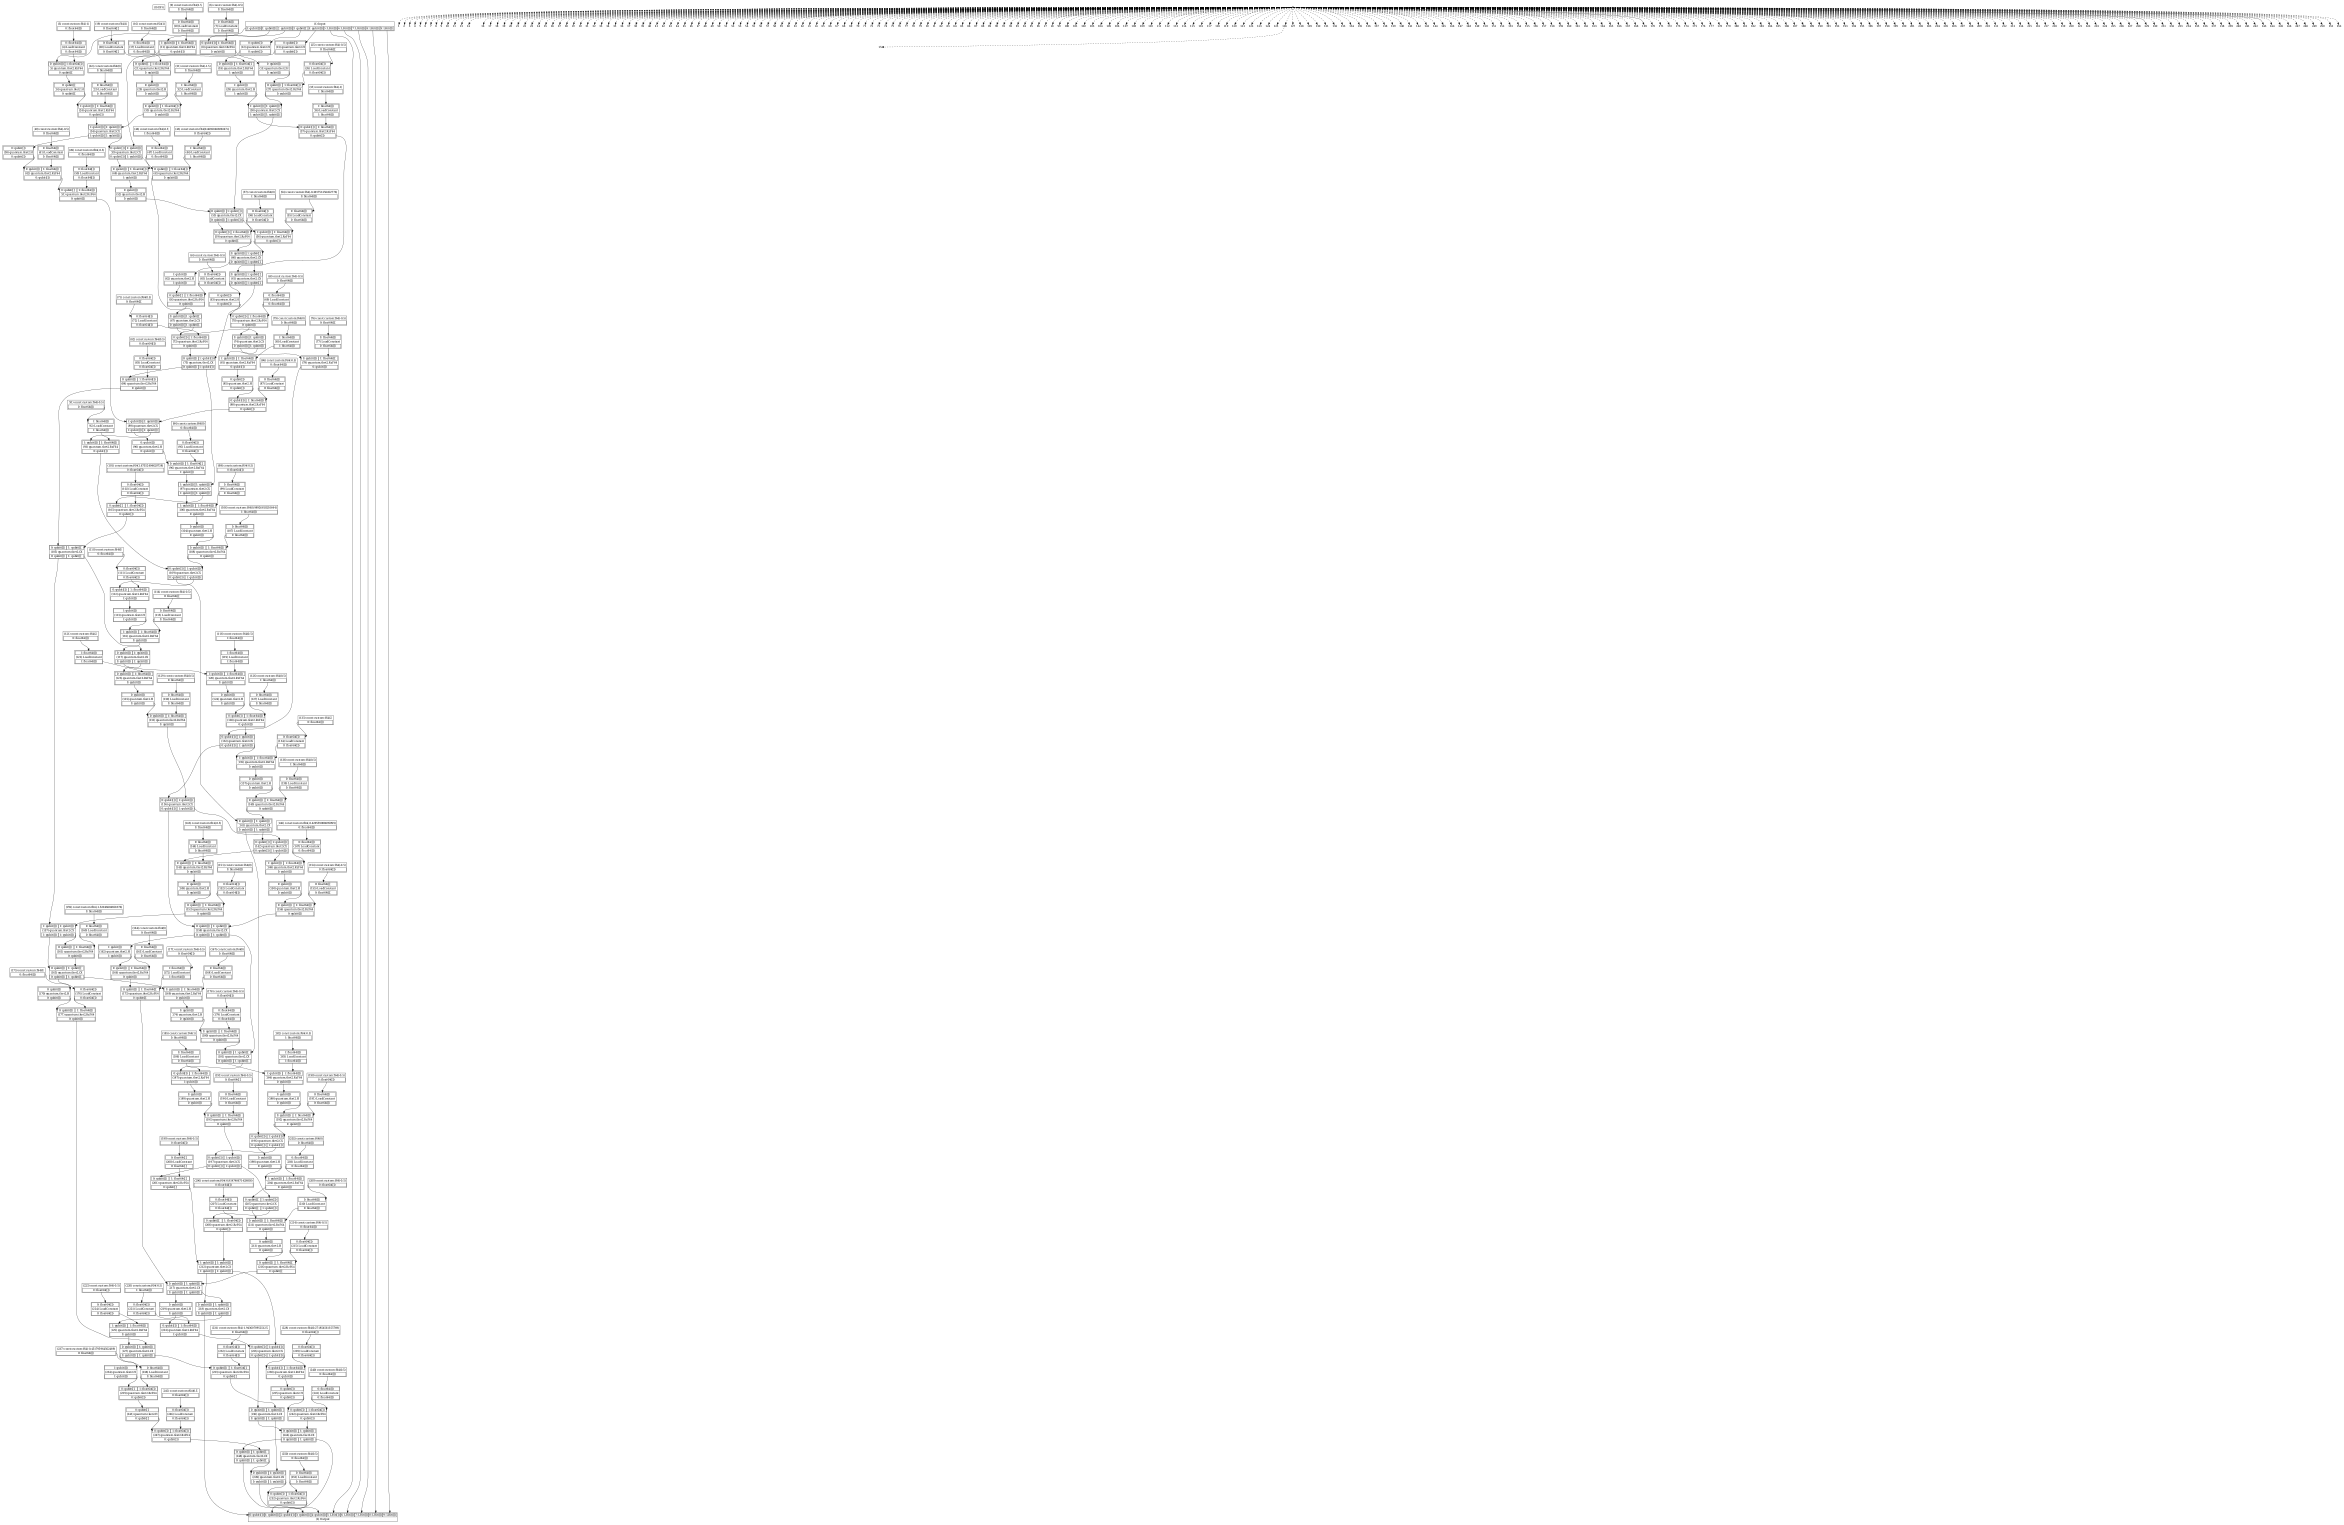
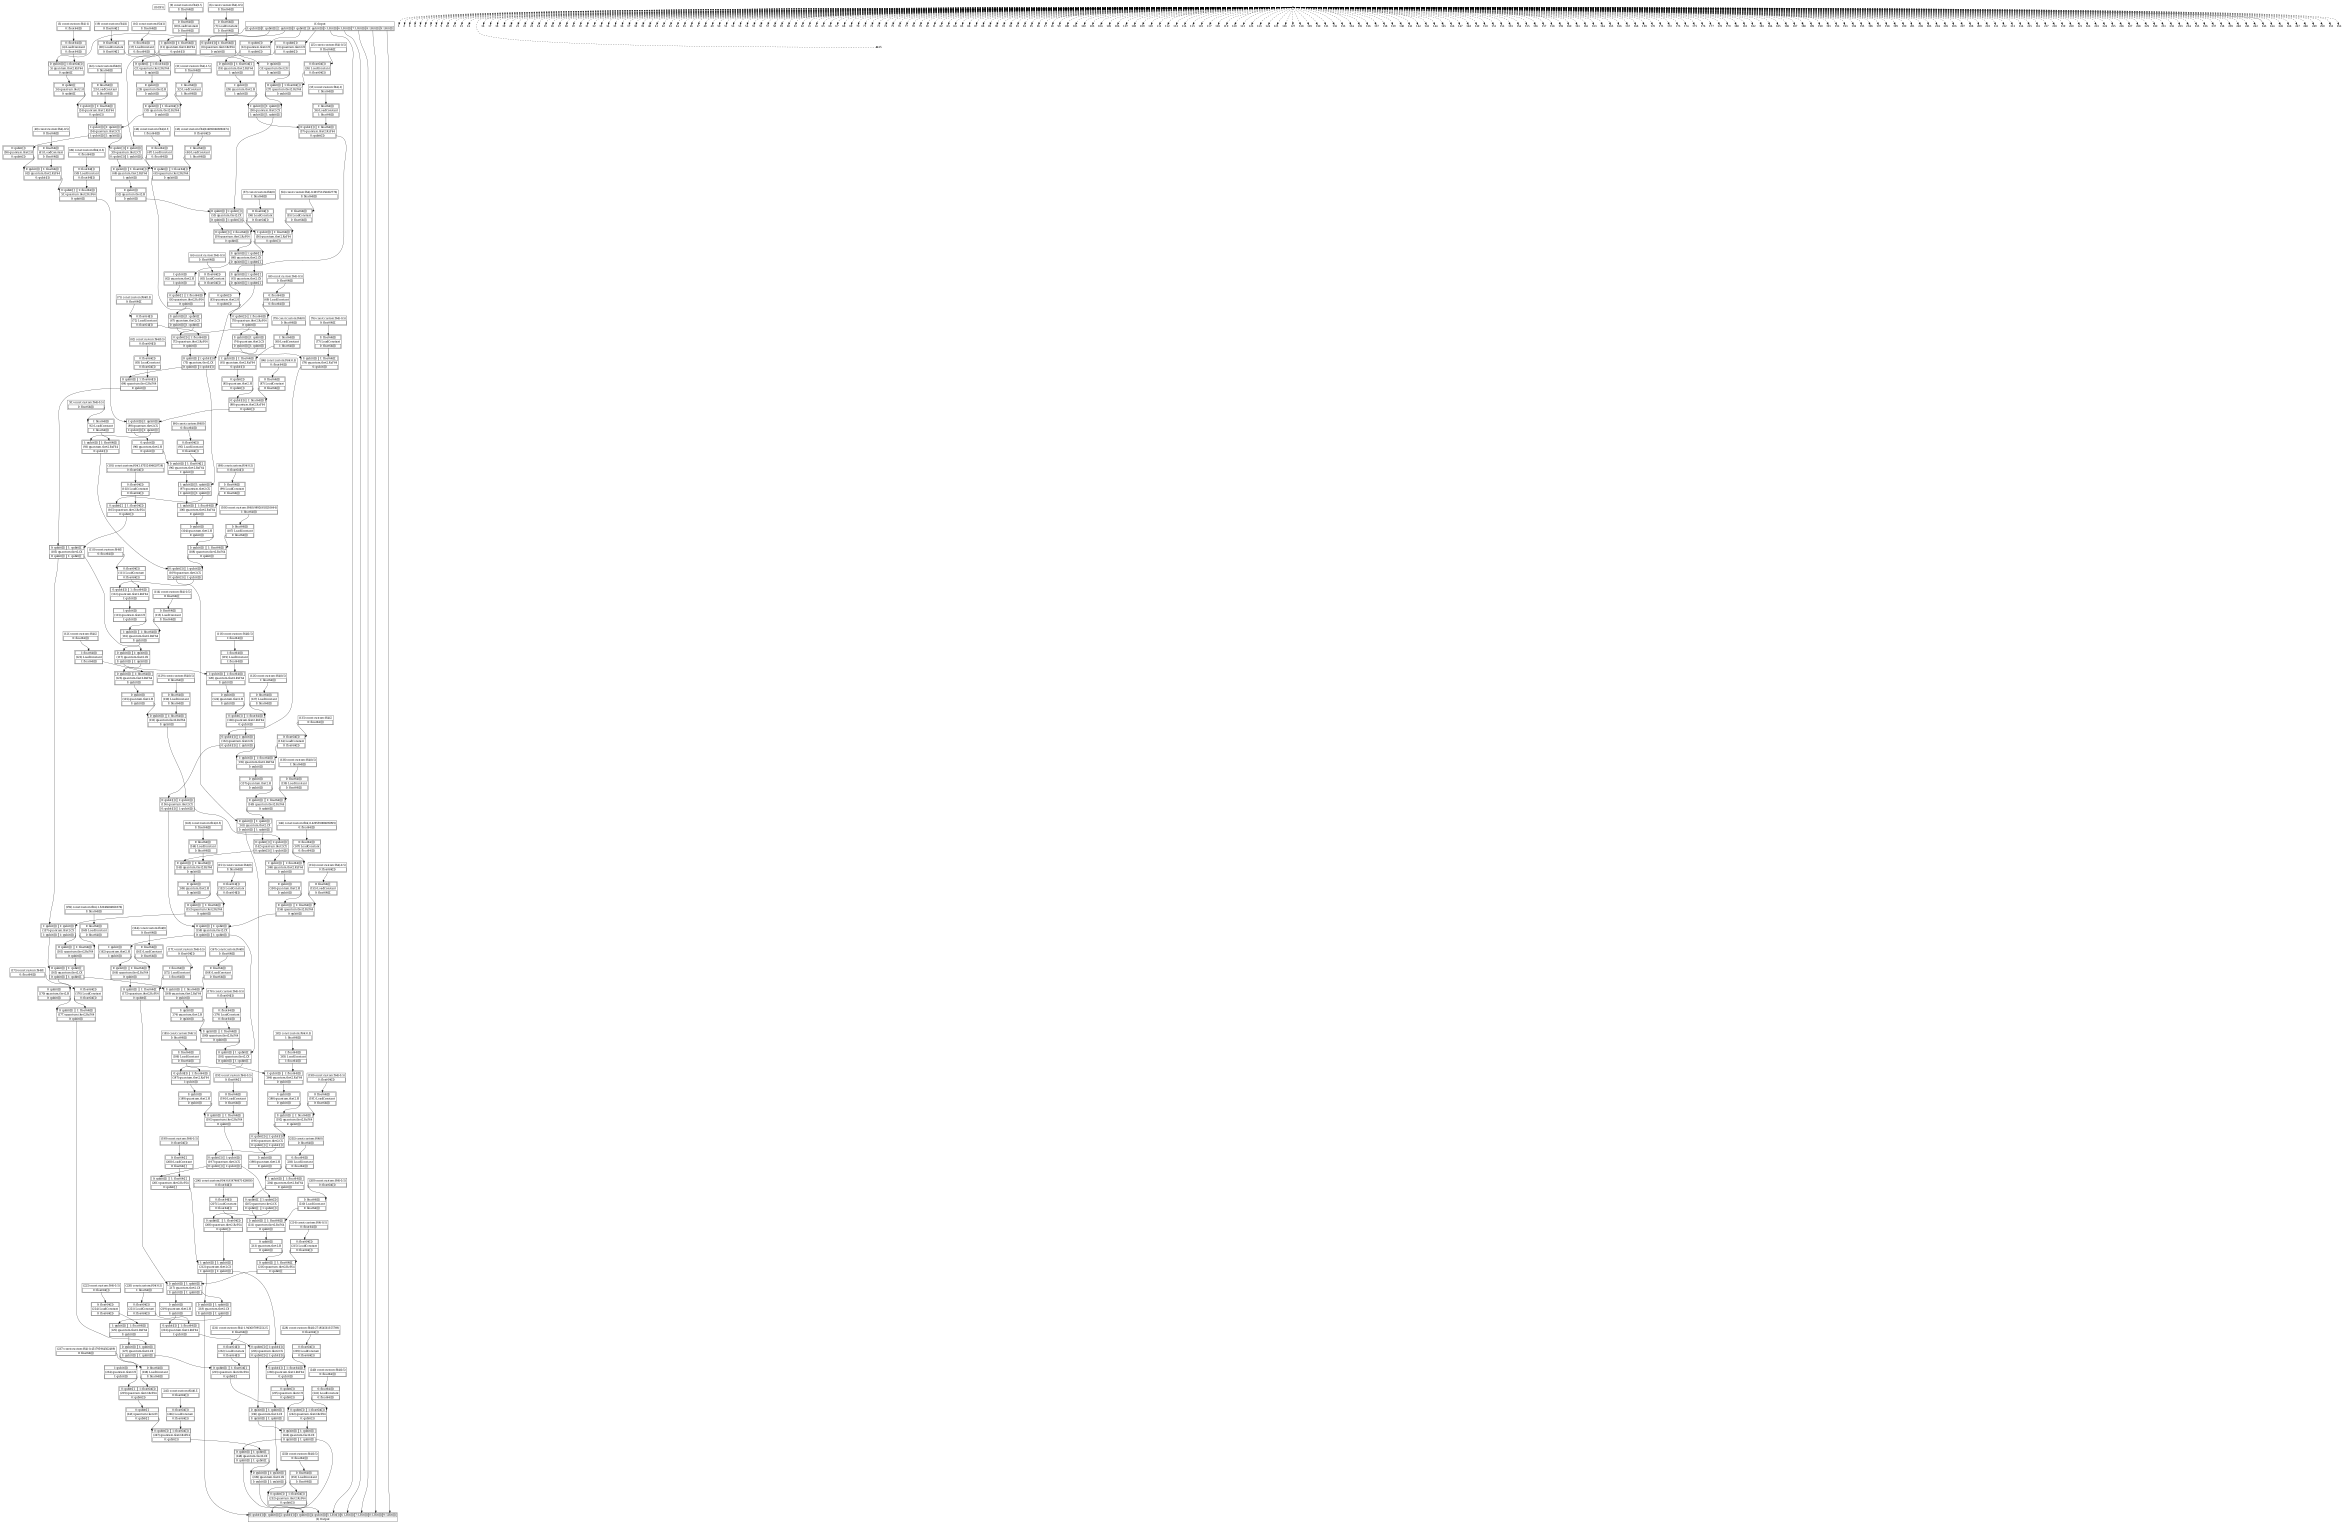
edge "0" -> "229": style solid -> dashed
edge "0" -> "169": style solid -> dashed
edge "126" -> "15": now "0" -> "15"
